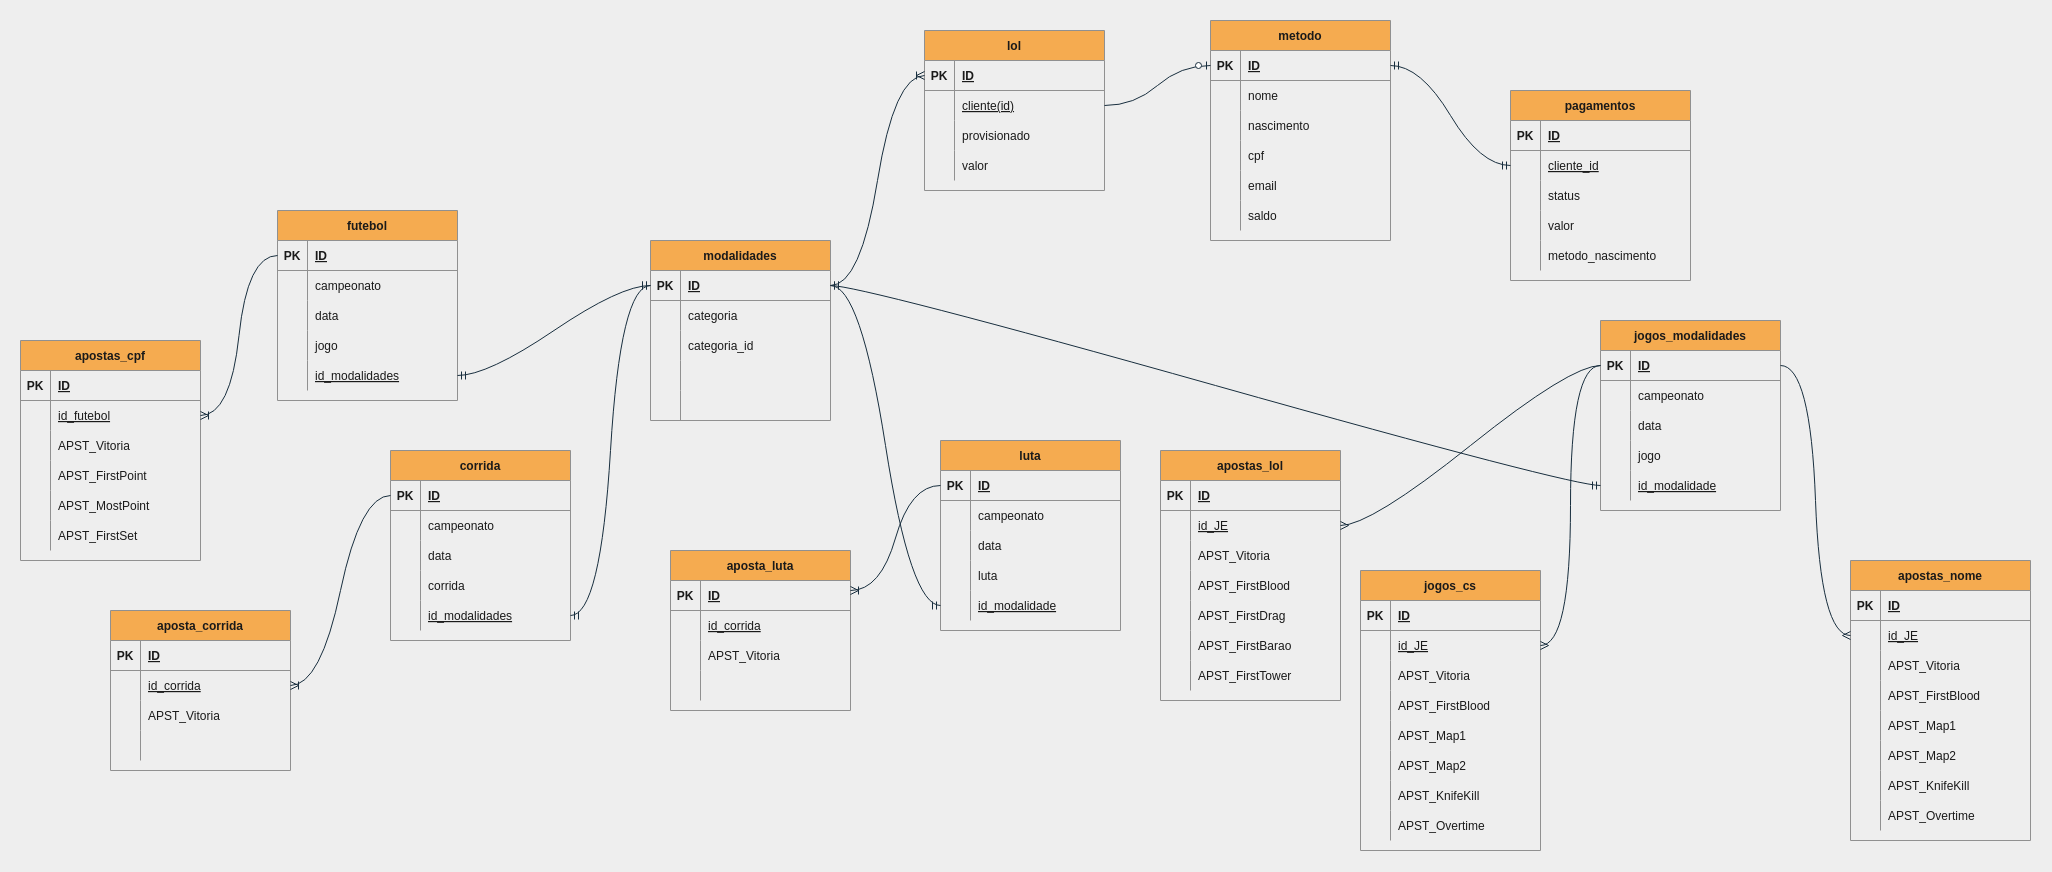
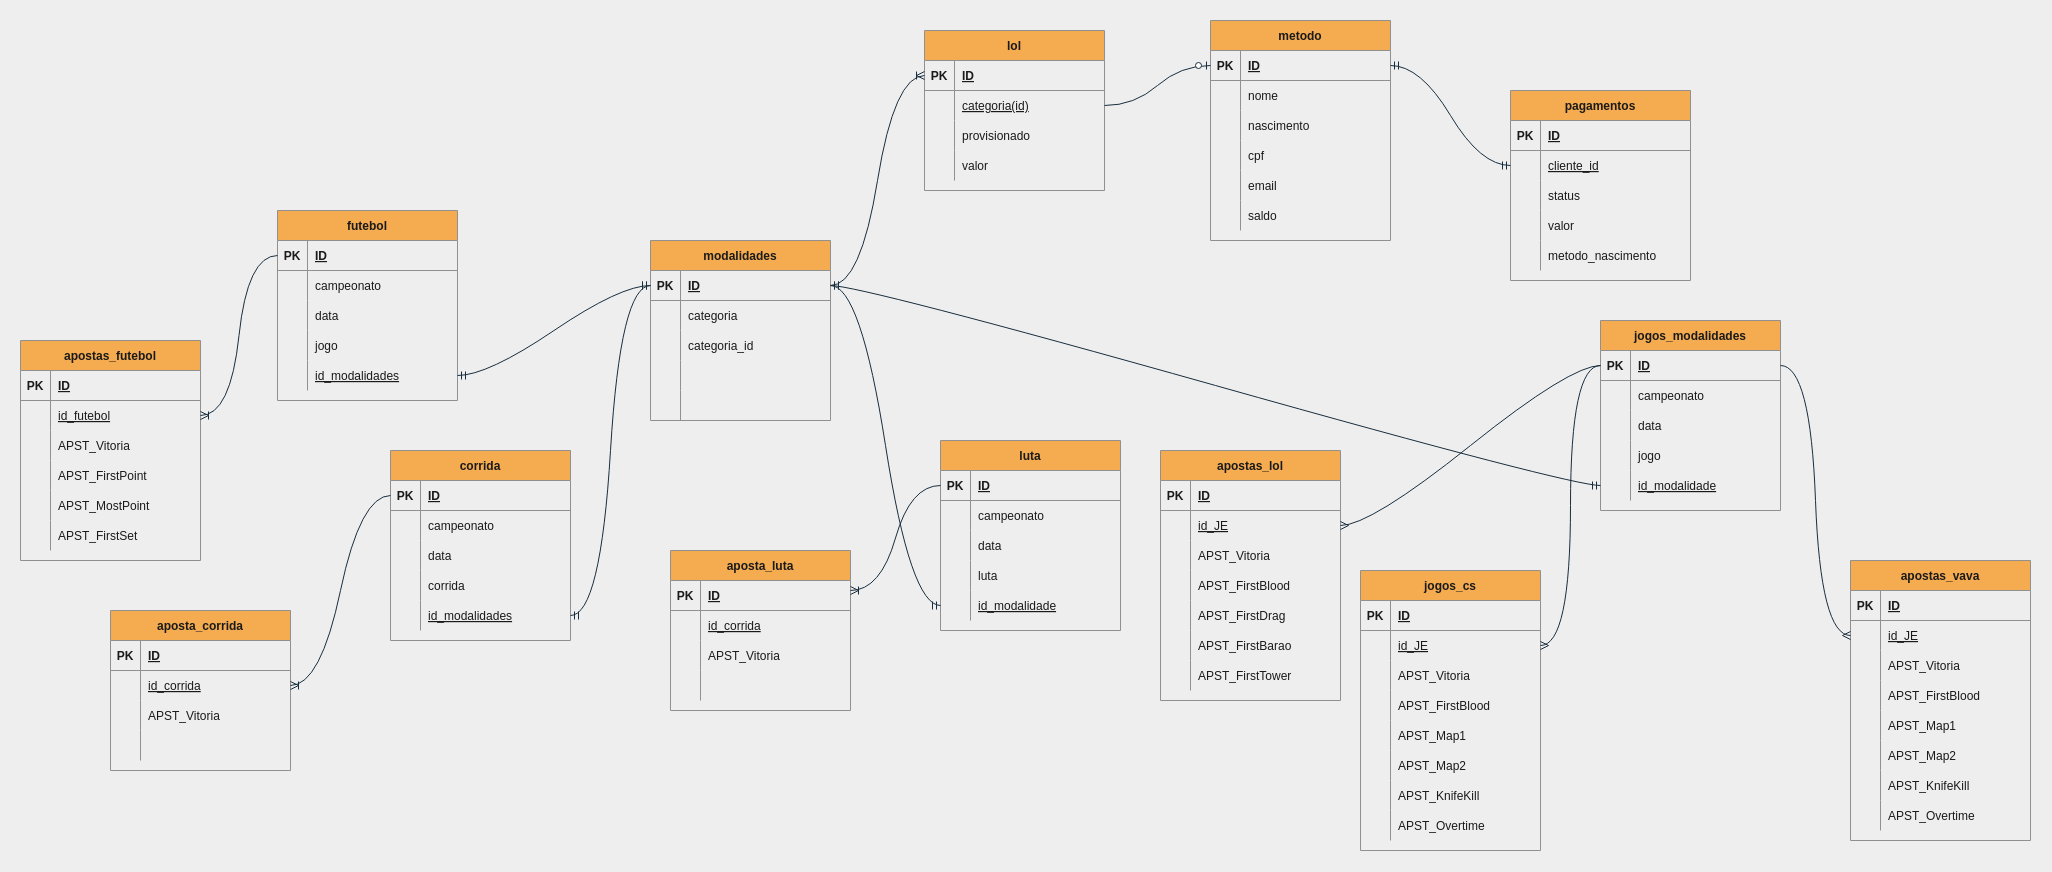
node "cliente(id)": label "cliente(id)" -> "categoria(id)"
node "apostas_cpf": label "apostas_cpf" -> "apostas_futebol"
node "apostas_nome": label "apostas_nome" -> "apostas_vava"
